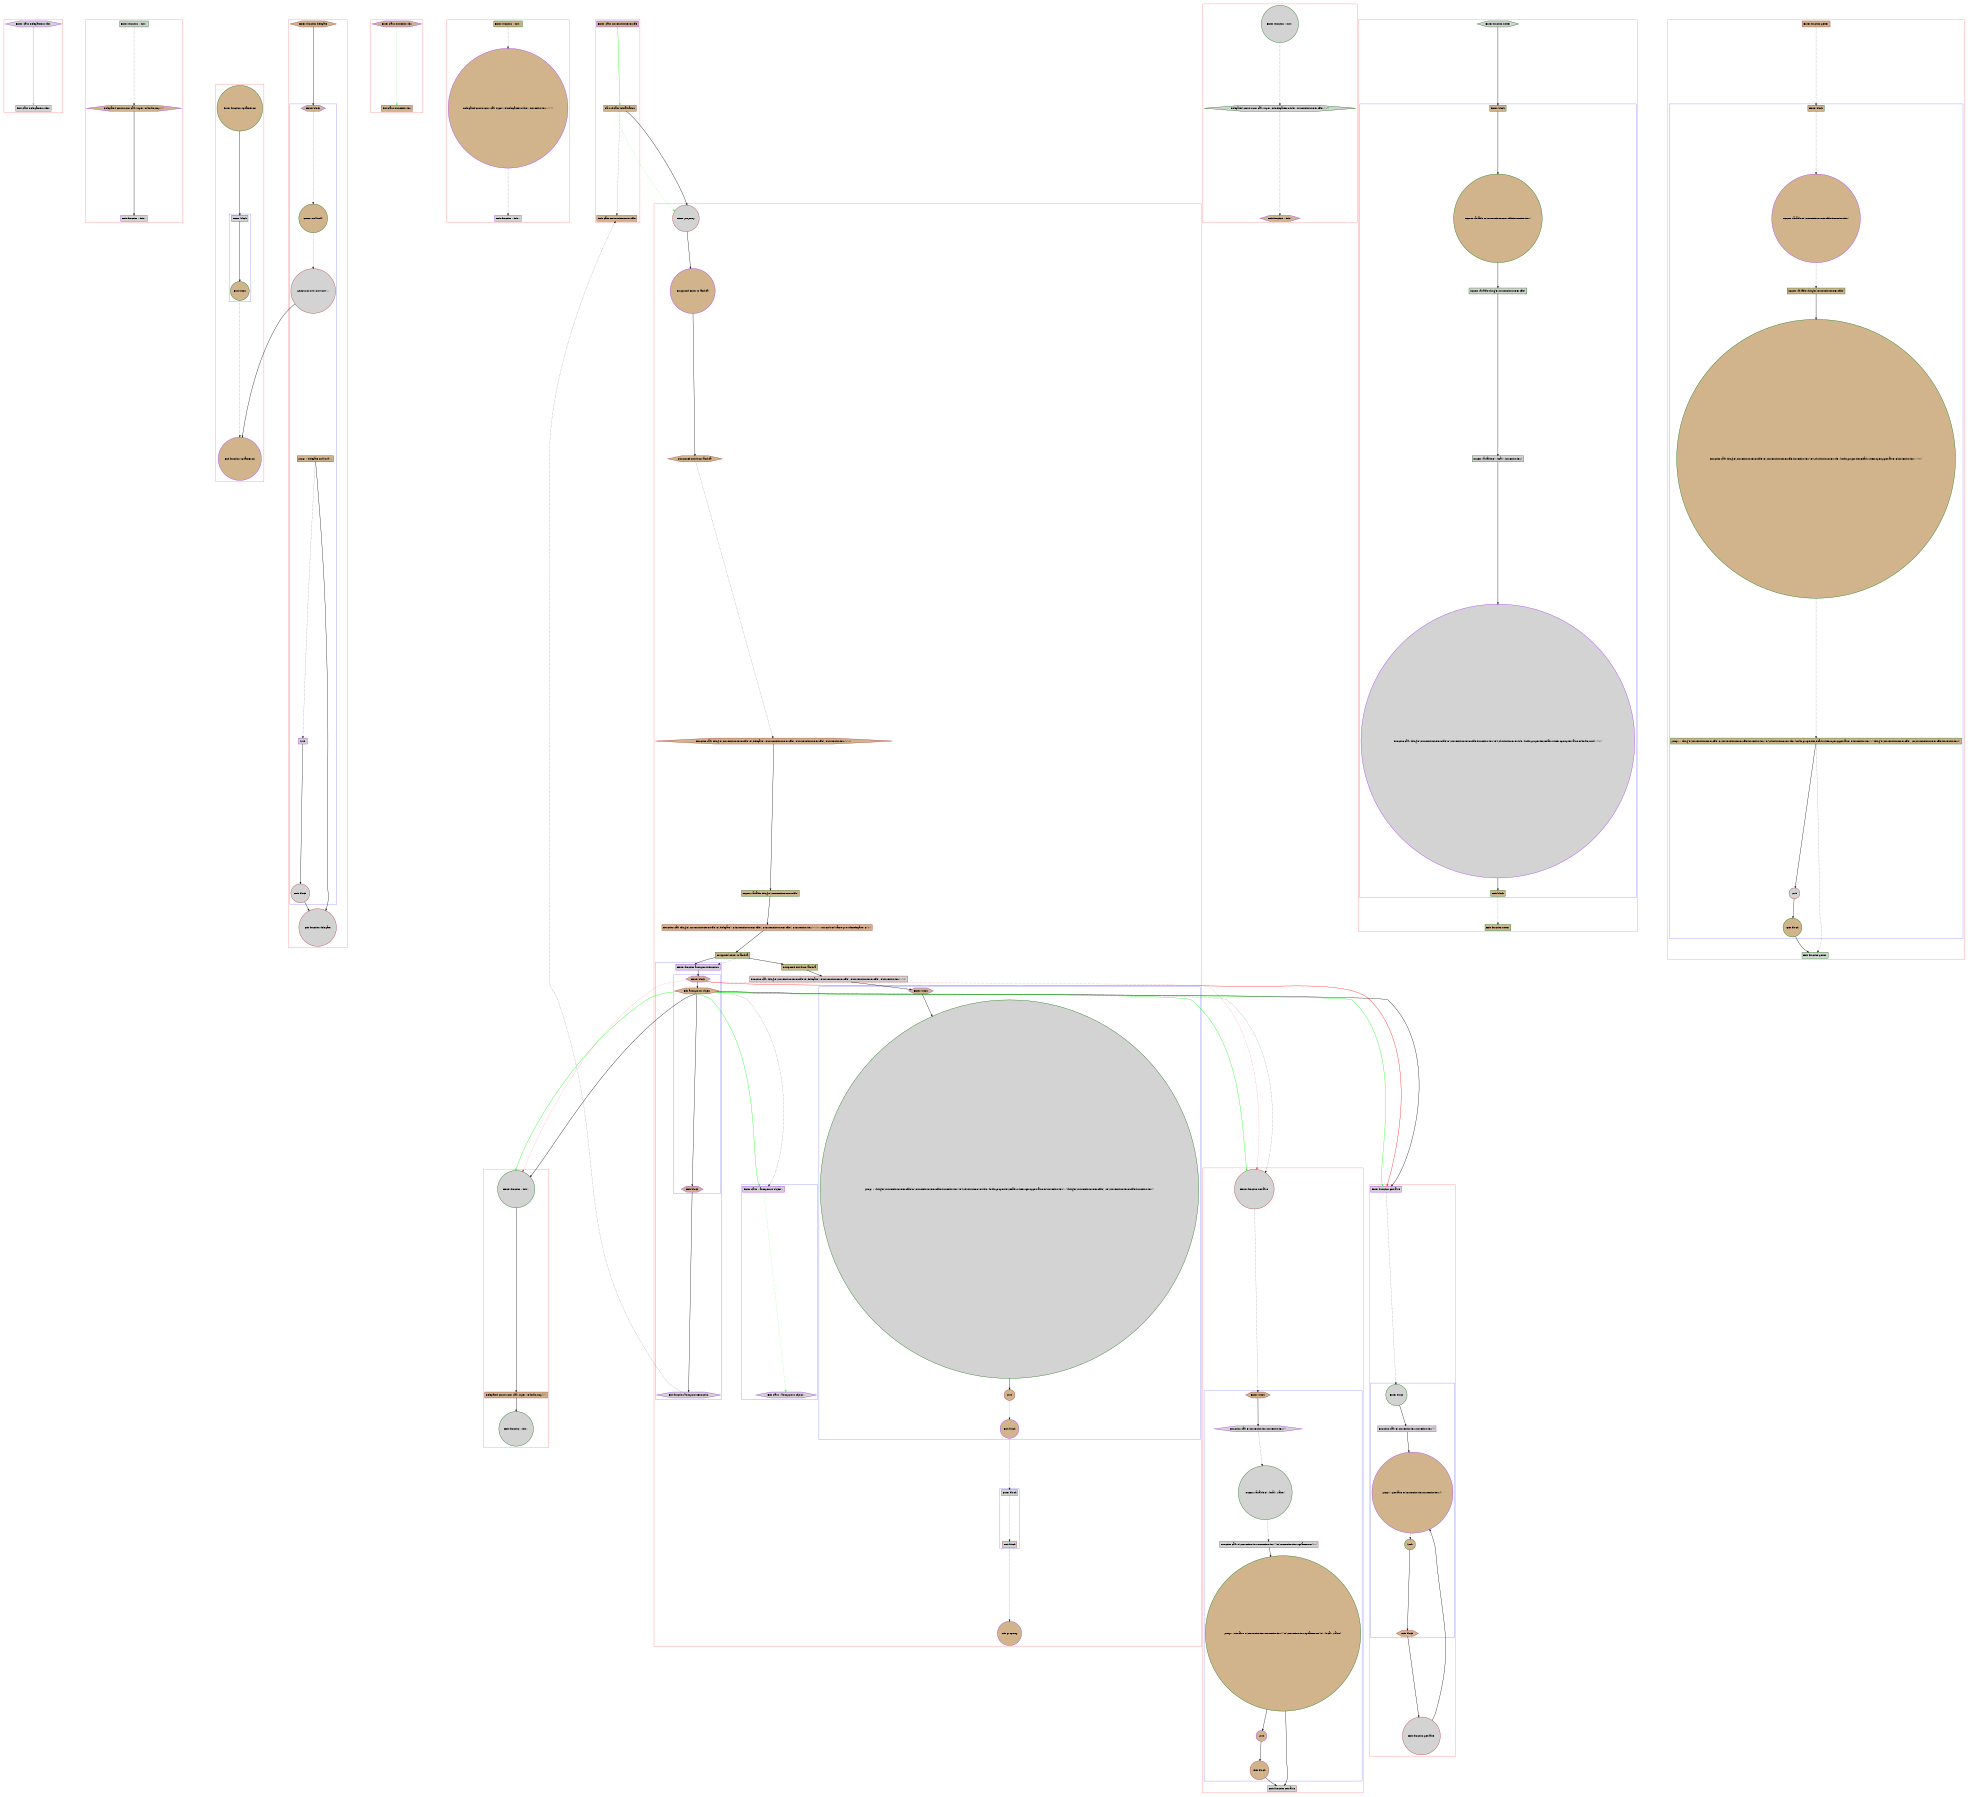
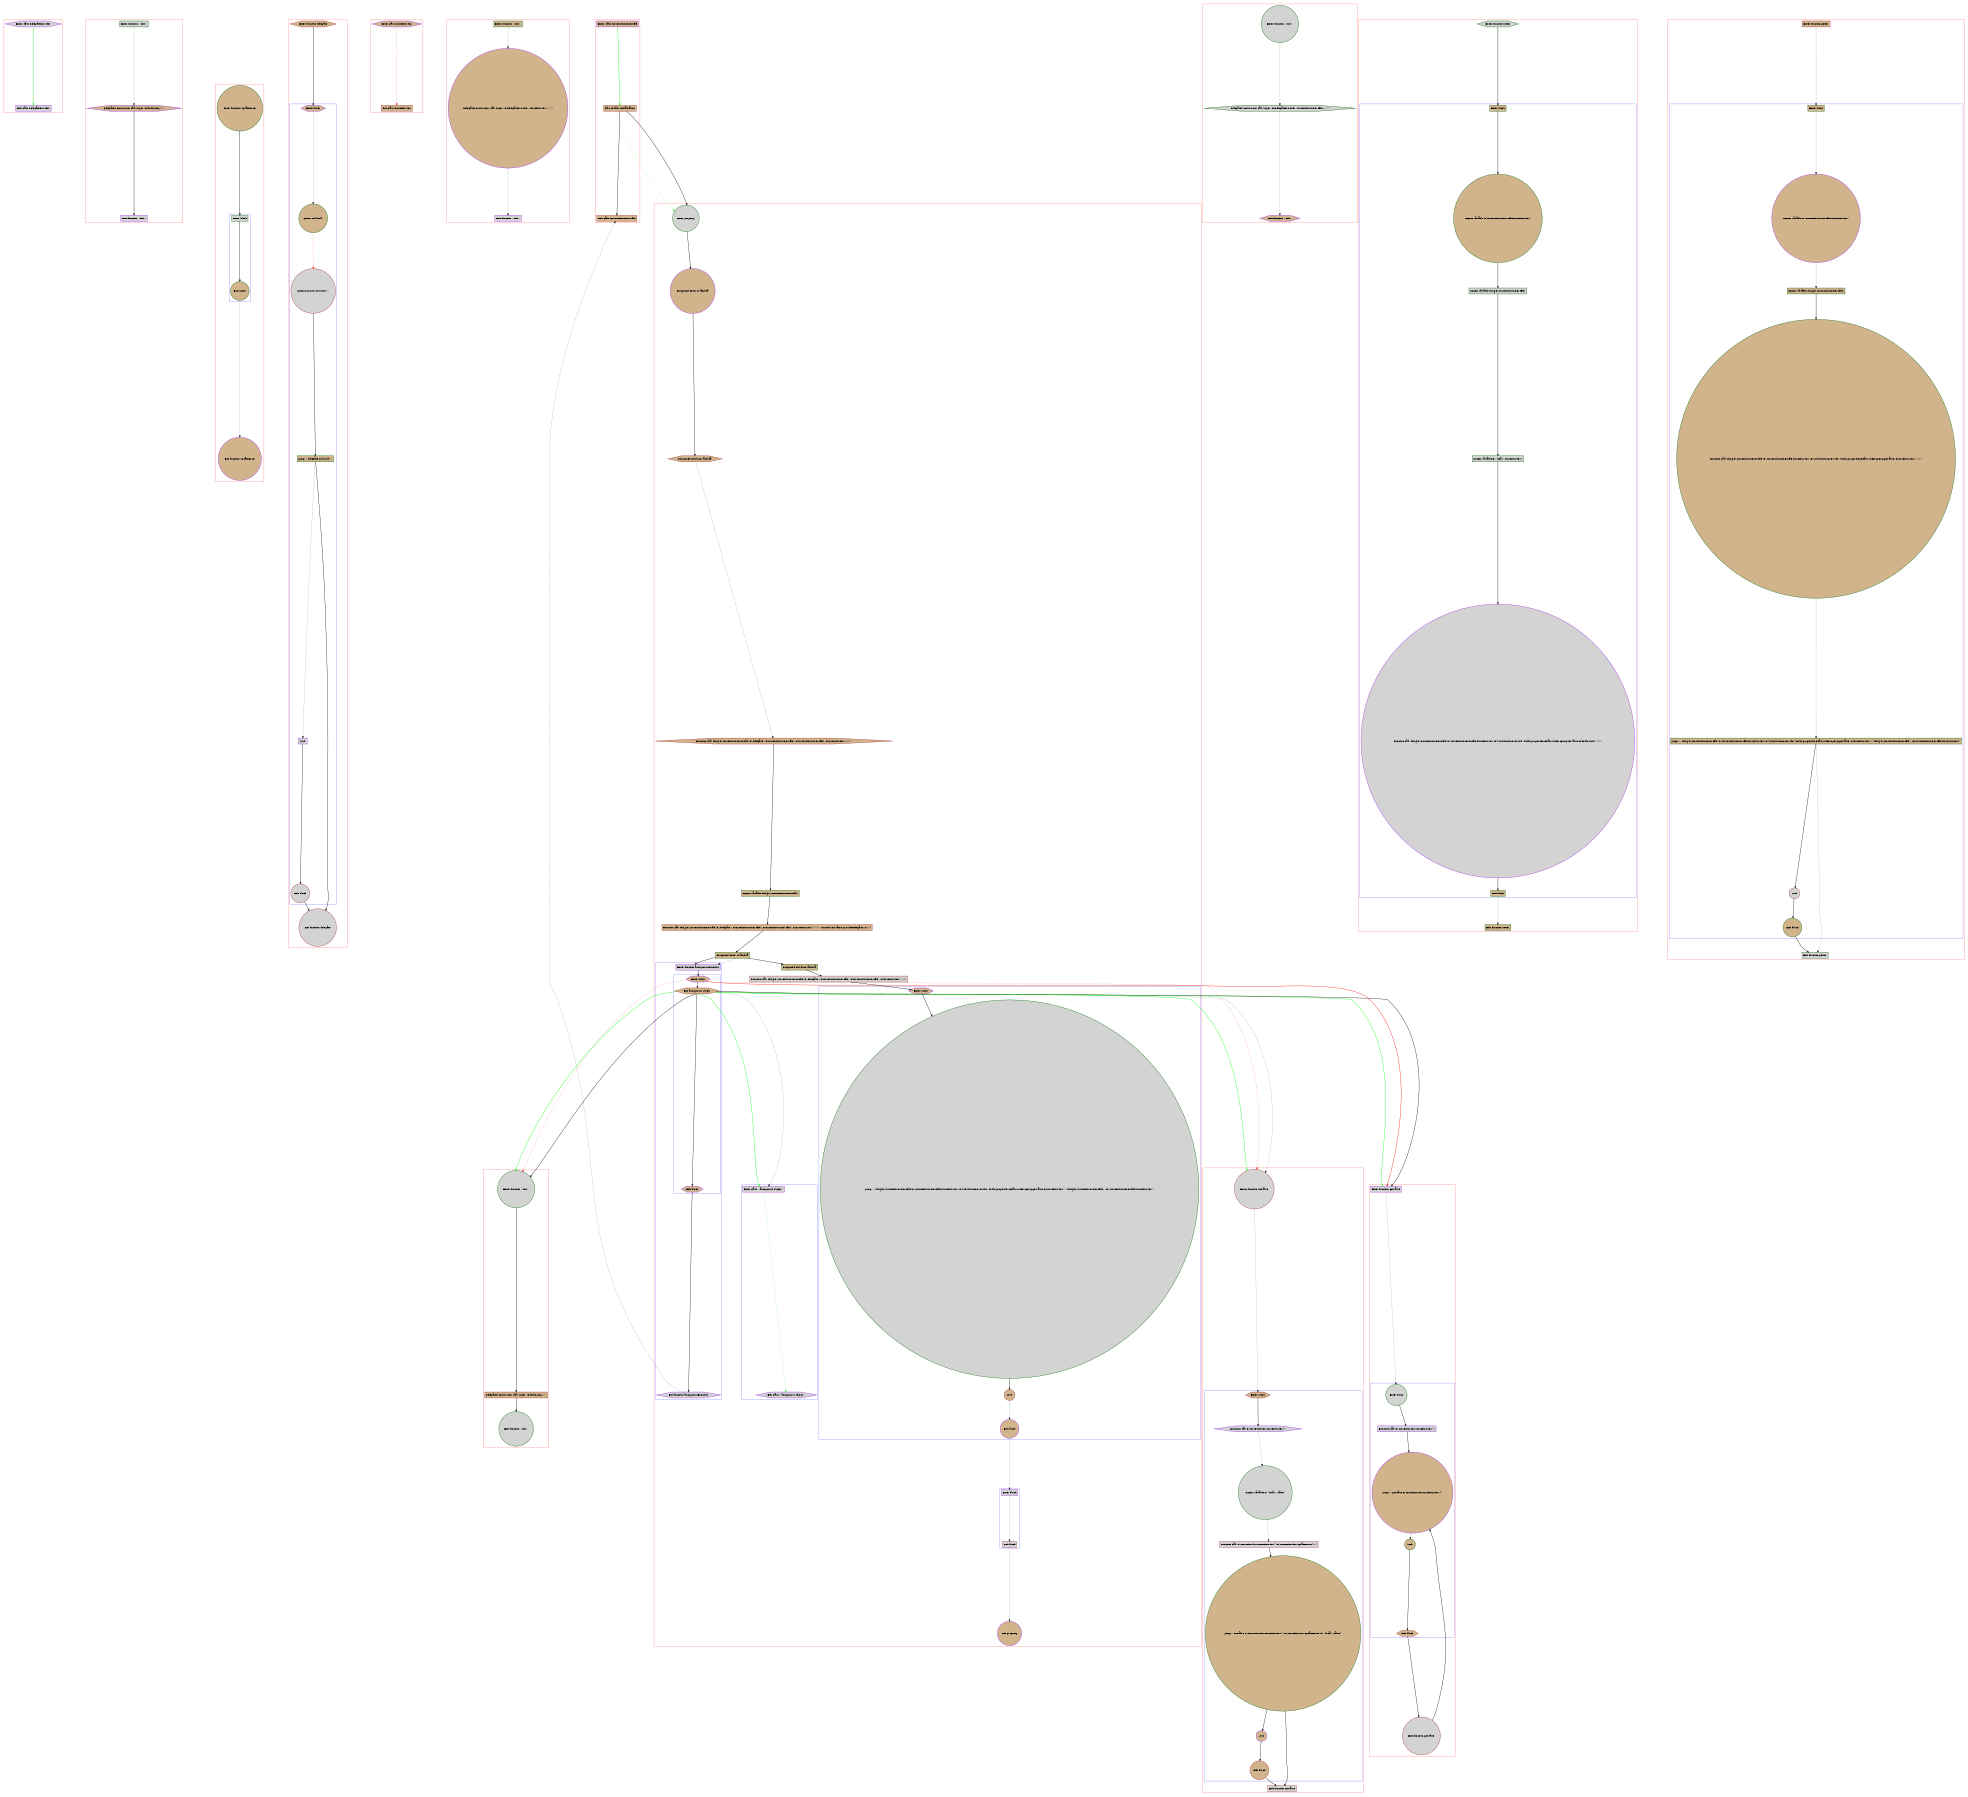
edge "Enter class IssueListView" -> "Exit class IssueListView": color green -> red
edge "Part of class initialization" -> "Exit class IssuesListUserProfile": style dotted -> bold
node "Enter property": color brown -> darkgreen
edge "Const: Null(null)" -> "Check not null: Null(null)!!": color black -> red
edge "Check not null: Null(null)!!" -> "Exit function updateFrom": now "Check not null: Null(null)!!" -> "Jump: ^delegate Null(null)!!"
